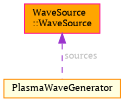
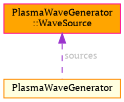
node "WaveSource ::WaveSource": label "WaveSource ::WaveSource" -> "PlasmaWaveGenerator ::WaveSource"
